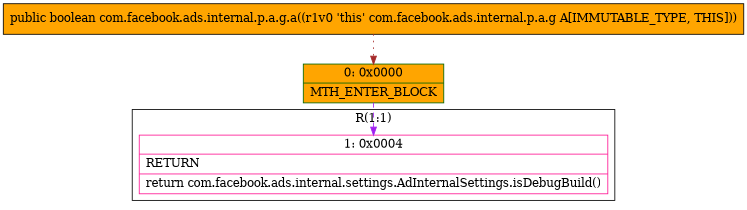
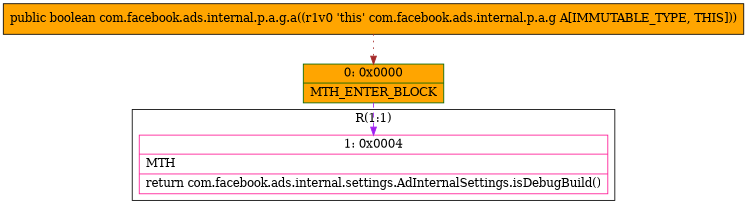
node "1: 0x0004": text "RETURN" -> "MTH"
